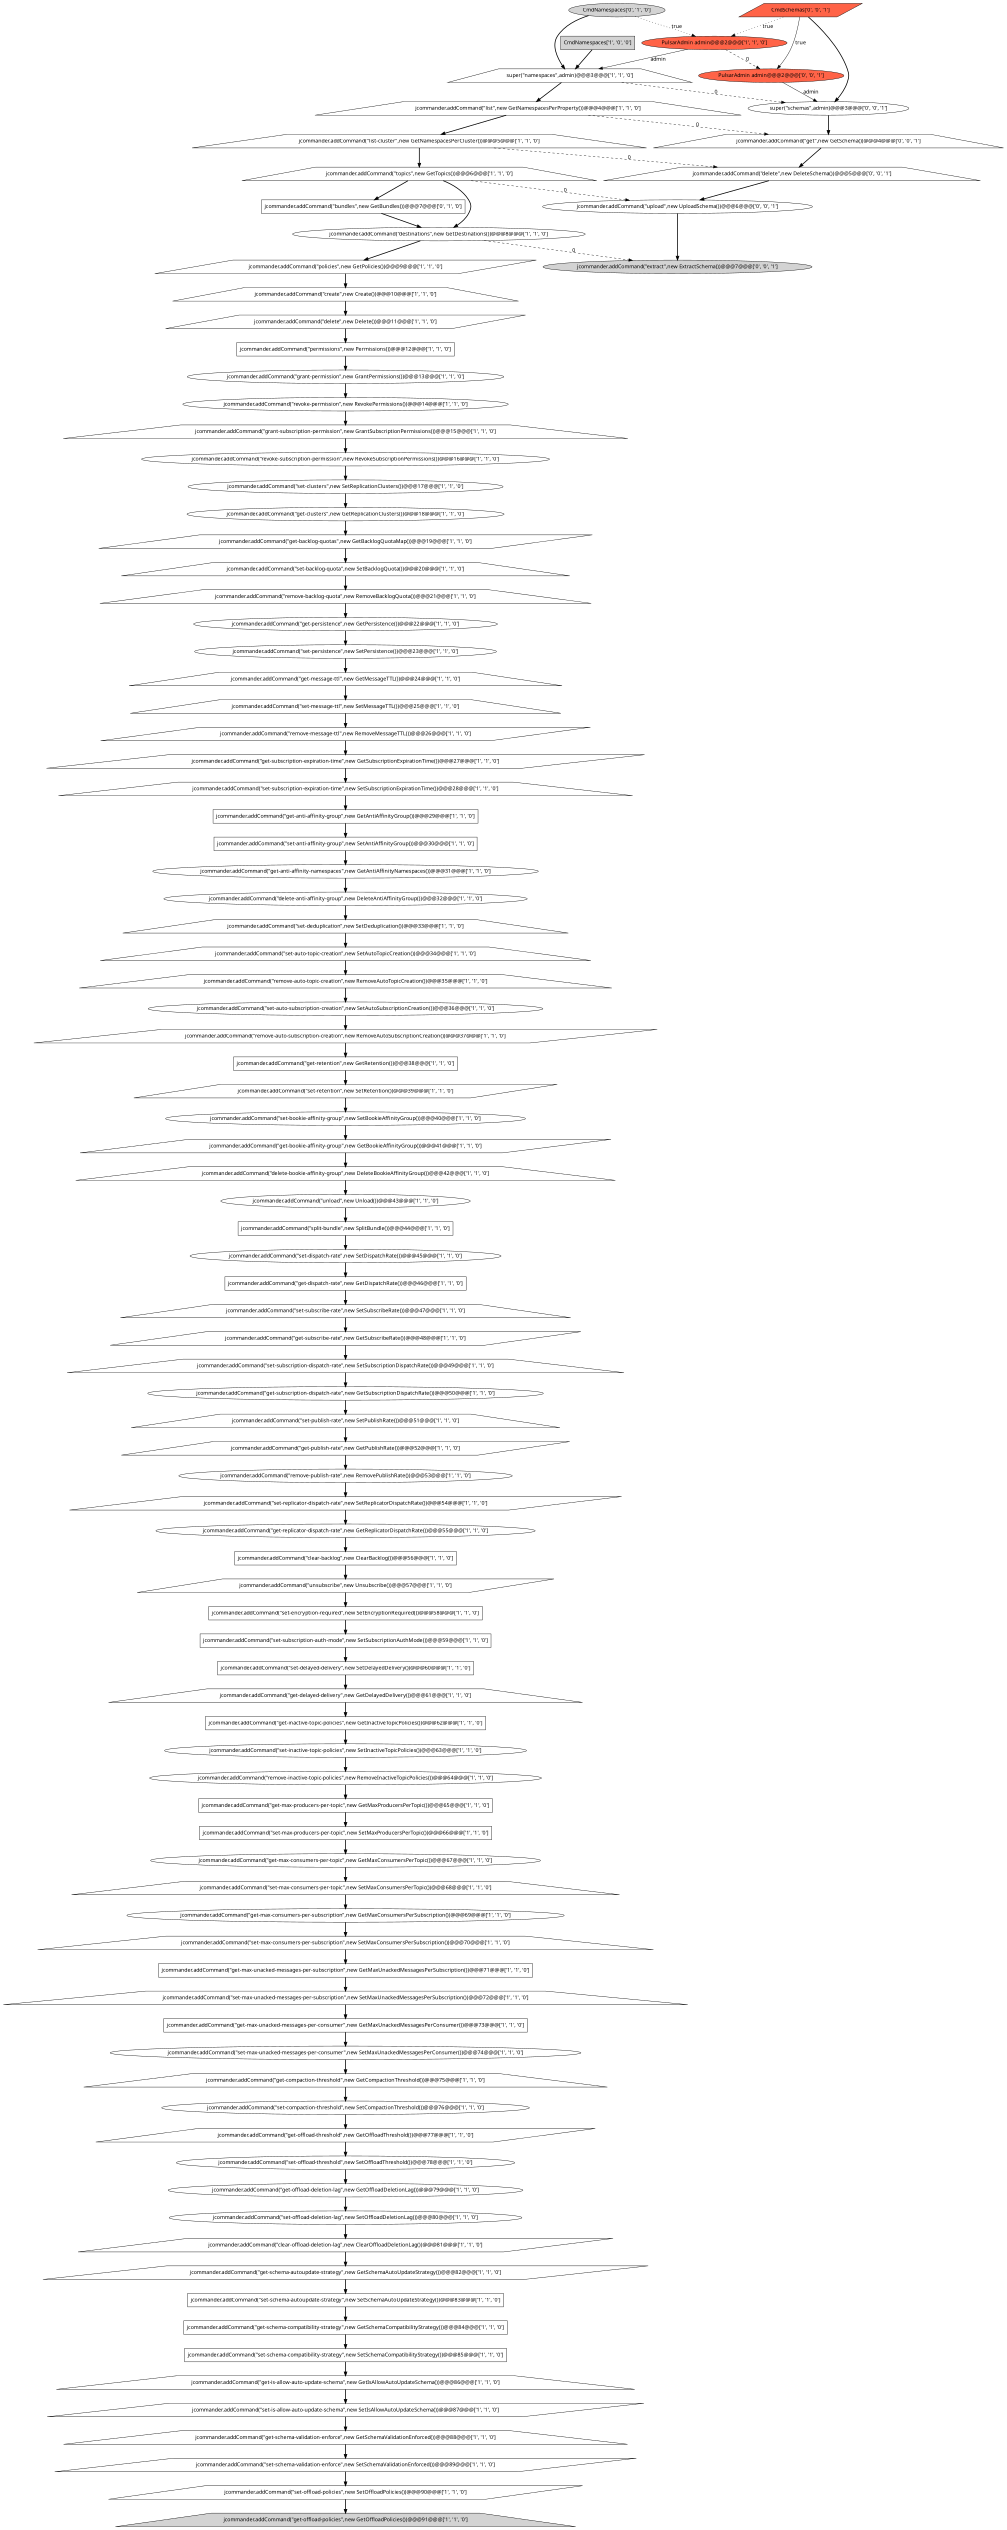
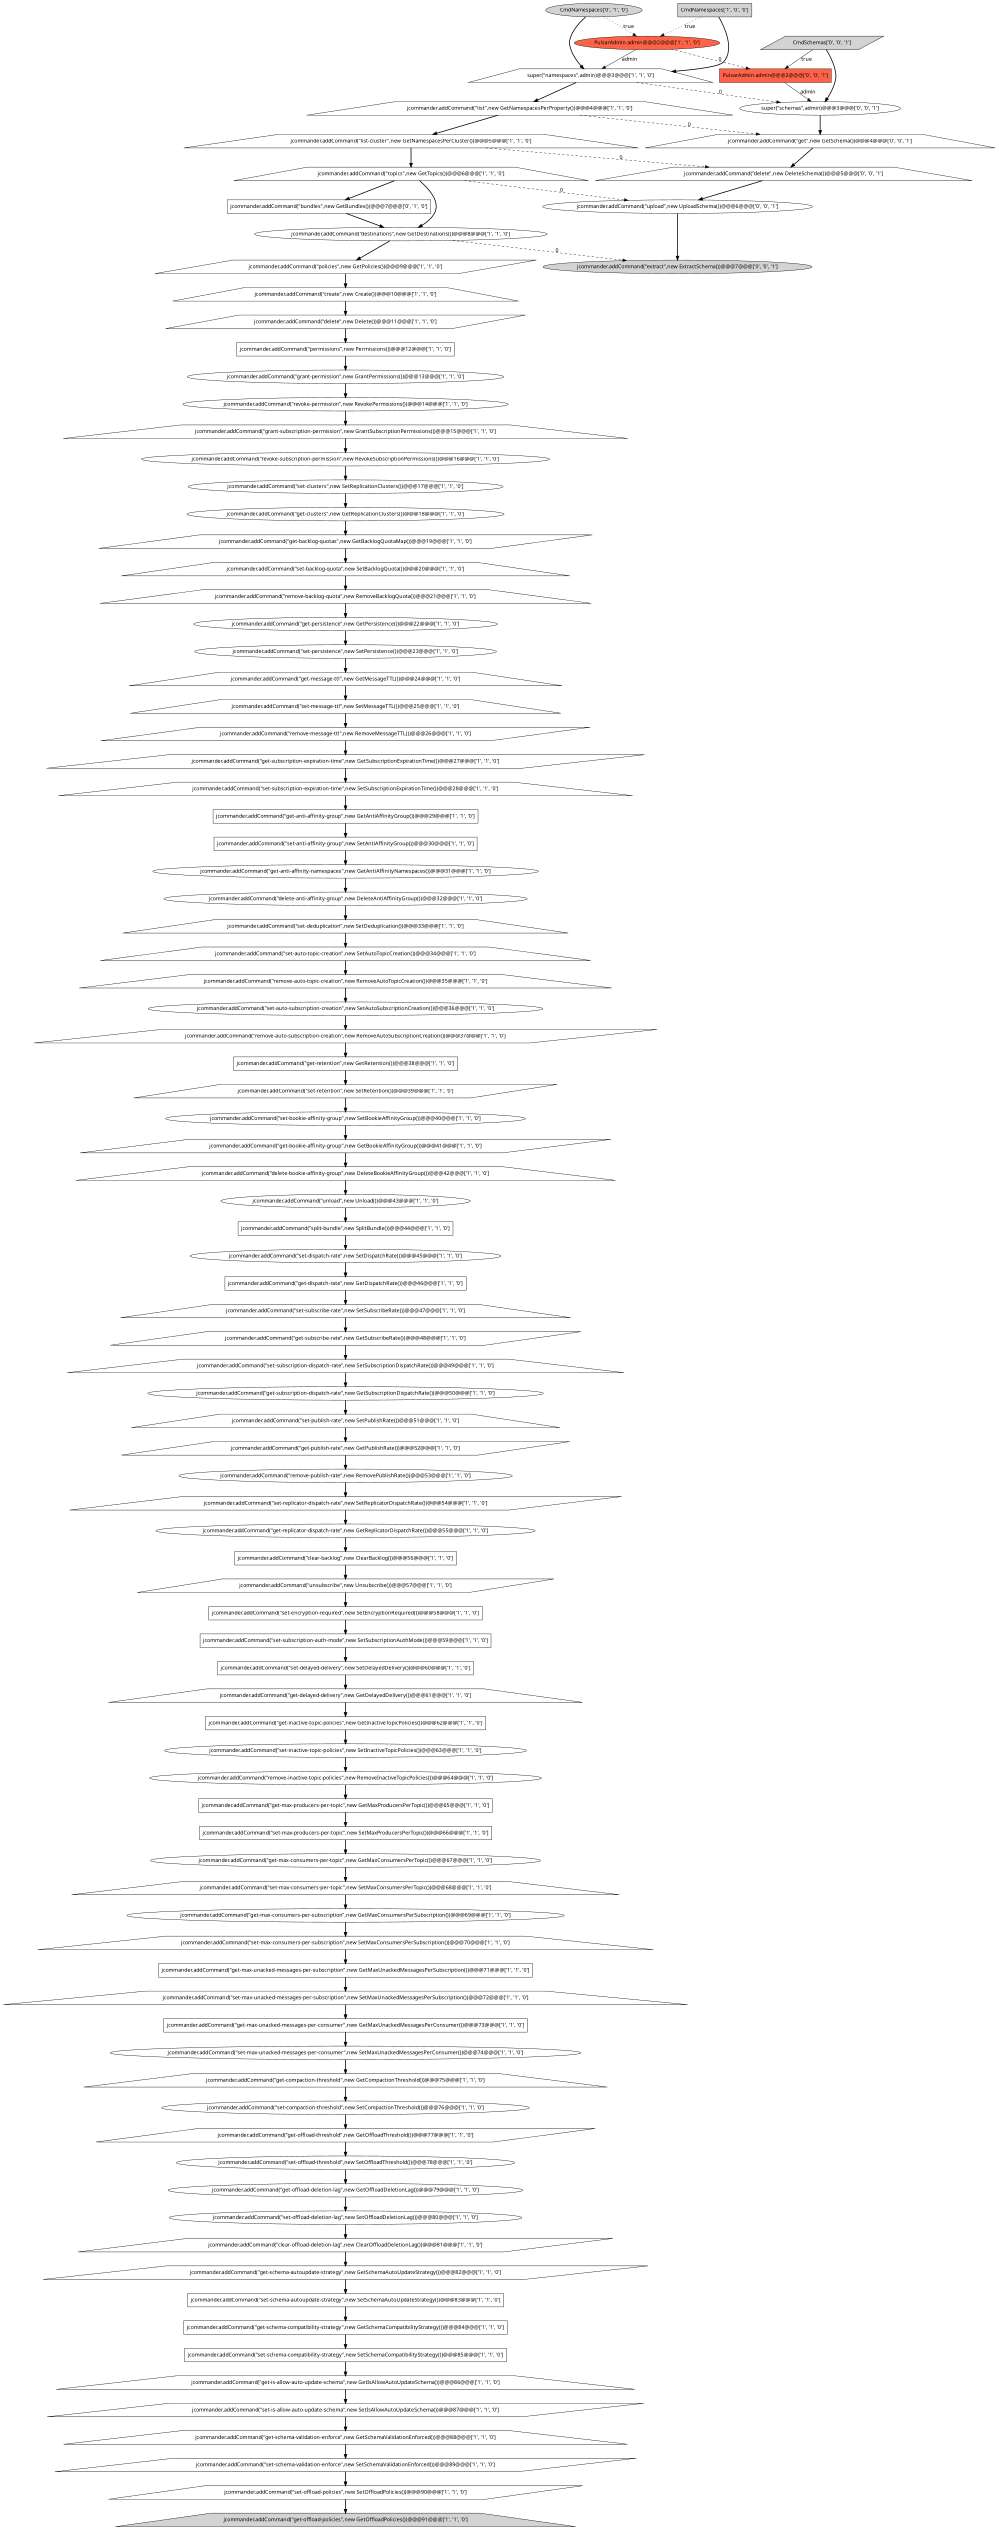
node "CmdSchemas['0', '0', '1']": fillcolor tomato -> lightgray
edge "CmdSchemas['0', '0', '1']" -> "PulsarAdmin admin@@@2@@@['1', '1', '0']": now "CmdNamespaces['1', '0', '0']" -> "PulsarAdmin admin@@@2@@@['1', '1', '0']"
node "PulsarAdmin admin@@@2@@@['0', '0', '1']": shape ellipse -> box
